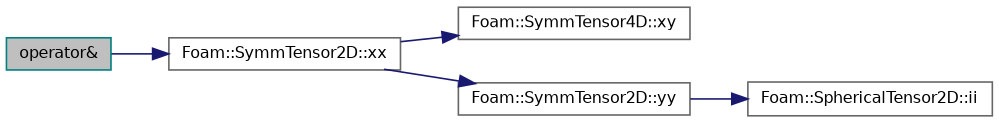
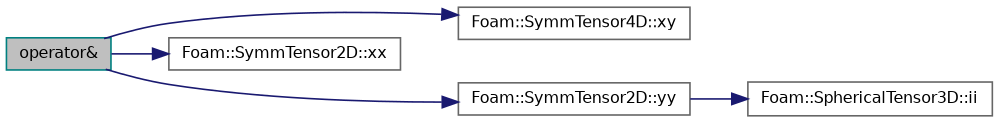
edge "Foam::SymmTensor2D::xx" -> "Foam::SymmTensor4D::xy": now "operator&" -> "Foam::SymmTensor4D::xy"
edge "Foam::SymmTensor2D::xx" -> "Foam::SymmTensor2D::yy": now "operator&" -> "Foam::SymmTensor2D::yy"
node "Foam::SphericalTensor2D::ii": label "Foam::SphericalTensor2D::ii" -> "Foam::SphericalTensor3D::ii"
